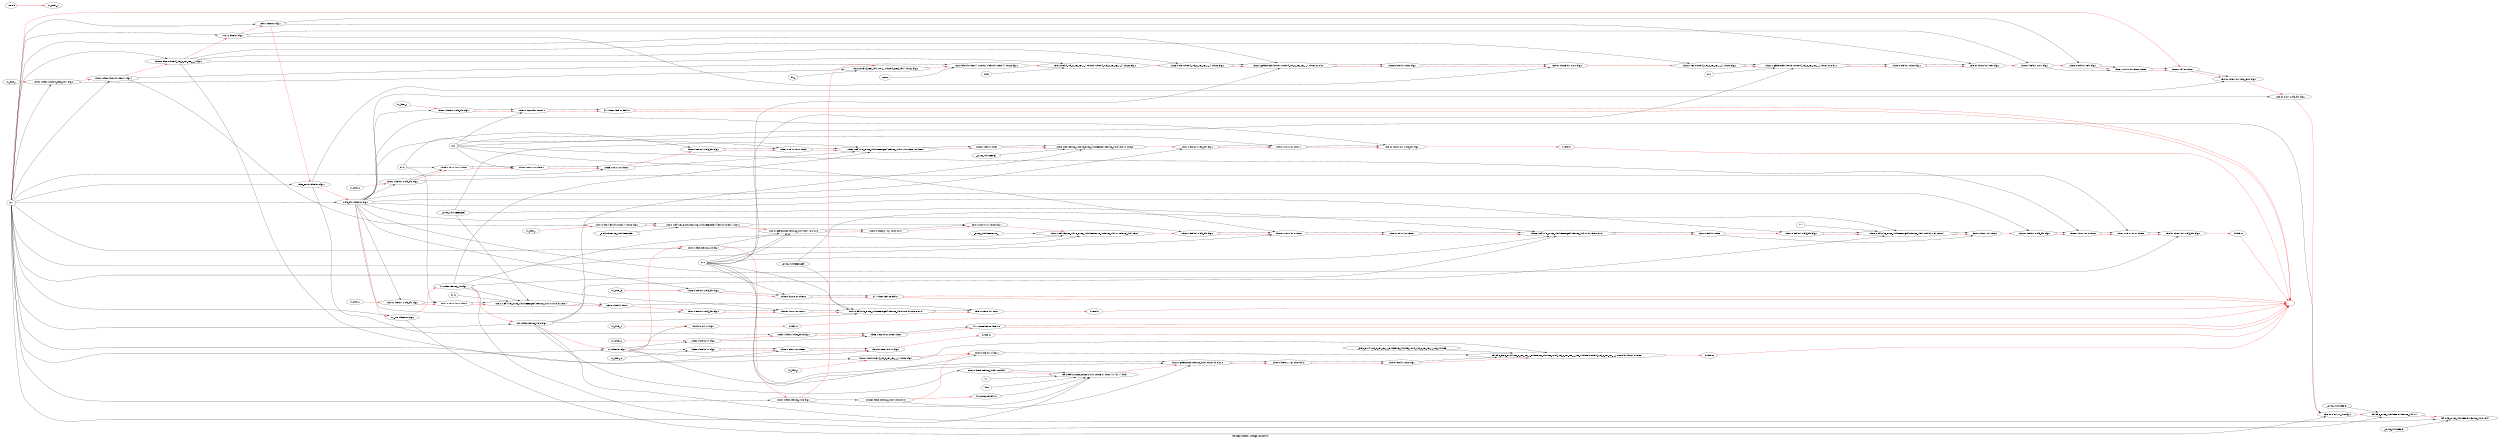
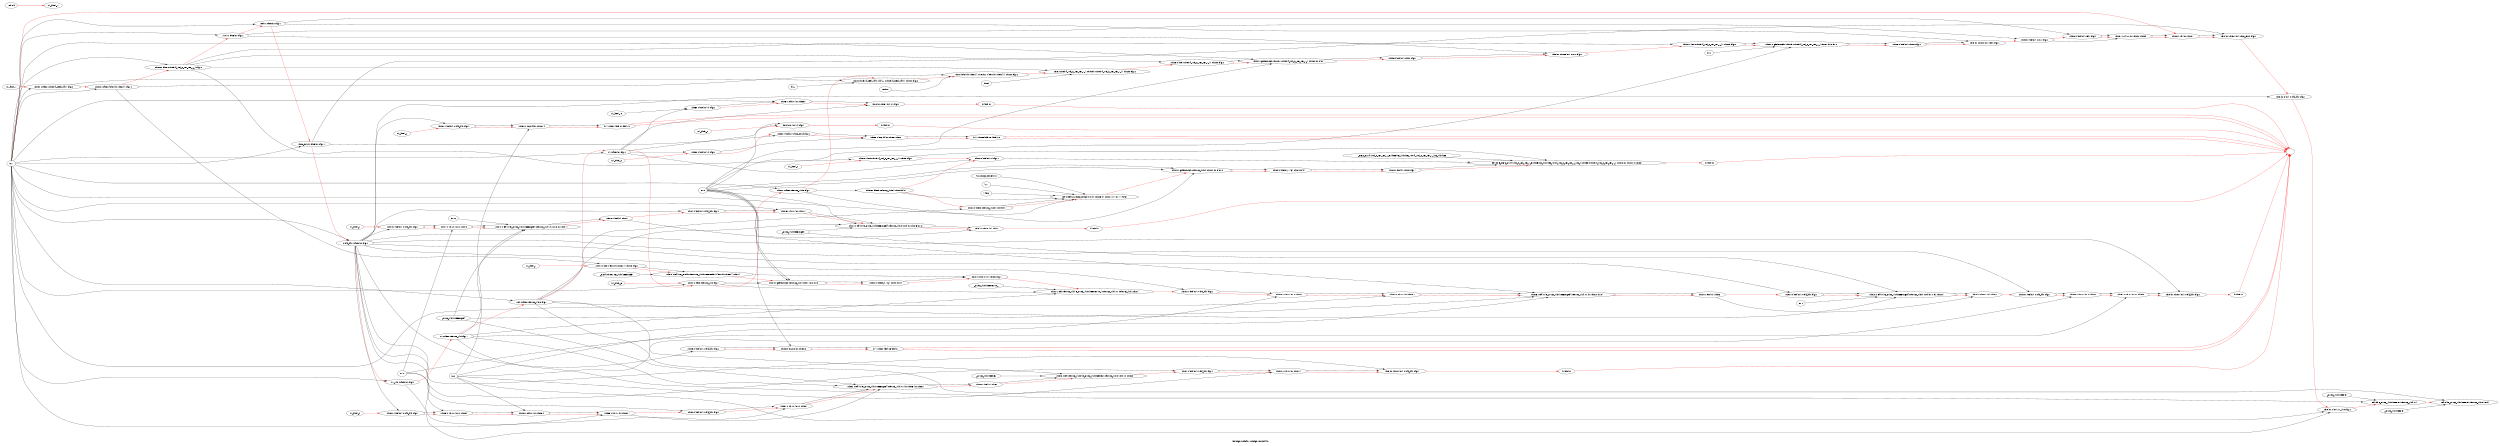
edge "i32 0" -> "store i32 0, i32* %i, align 4": added
edge "%t2932 = load i32* %valid_bits, align 4" -> "%t2931 = sub nsw i32 64, %t2930": now "i32 64" -> "%t2931 = sub nsw i32 64, %t2930"
edge "i32 1" -> "%t2923 = sub nsw i32 8, %t2922": now "i32 1" -> "%t2924 = sub nsw i32 %t2923, 1"
edge "unk_block_5" -> "%t2908 = load i32* %valid_bits, align 4": now "unk_block_5" -> "%t2891 = alloca %class.ap_uint, align 1"
edge "%t2945 = bitcast %class.ap_uint.0* %t2892 to i8*" -> "llvm.memcpy.p0i8.p0i8.i64": now "%t2945 = bitcast %class.ap_uint.0* %t2892 to i8*" -> "%t2946 = bitcast %class.ap_uint.0* %out to i8*"
